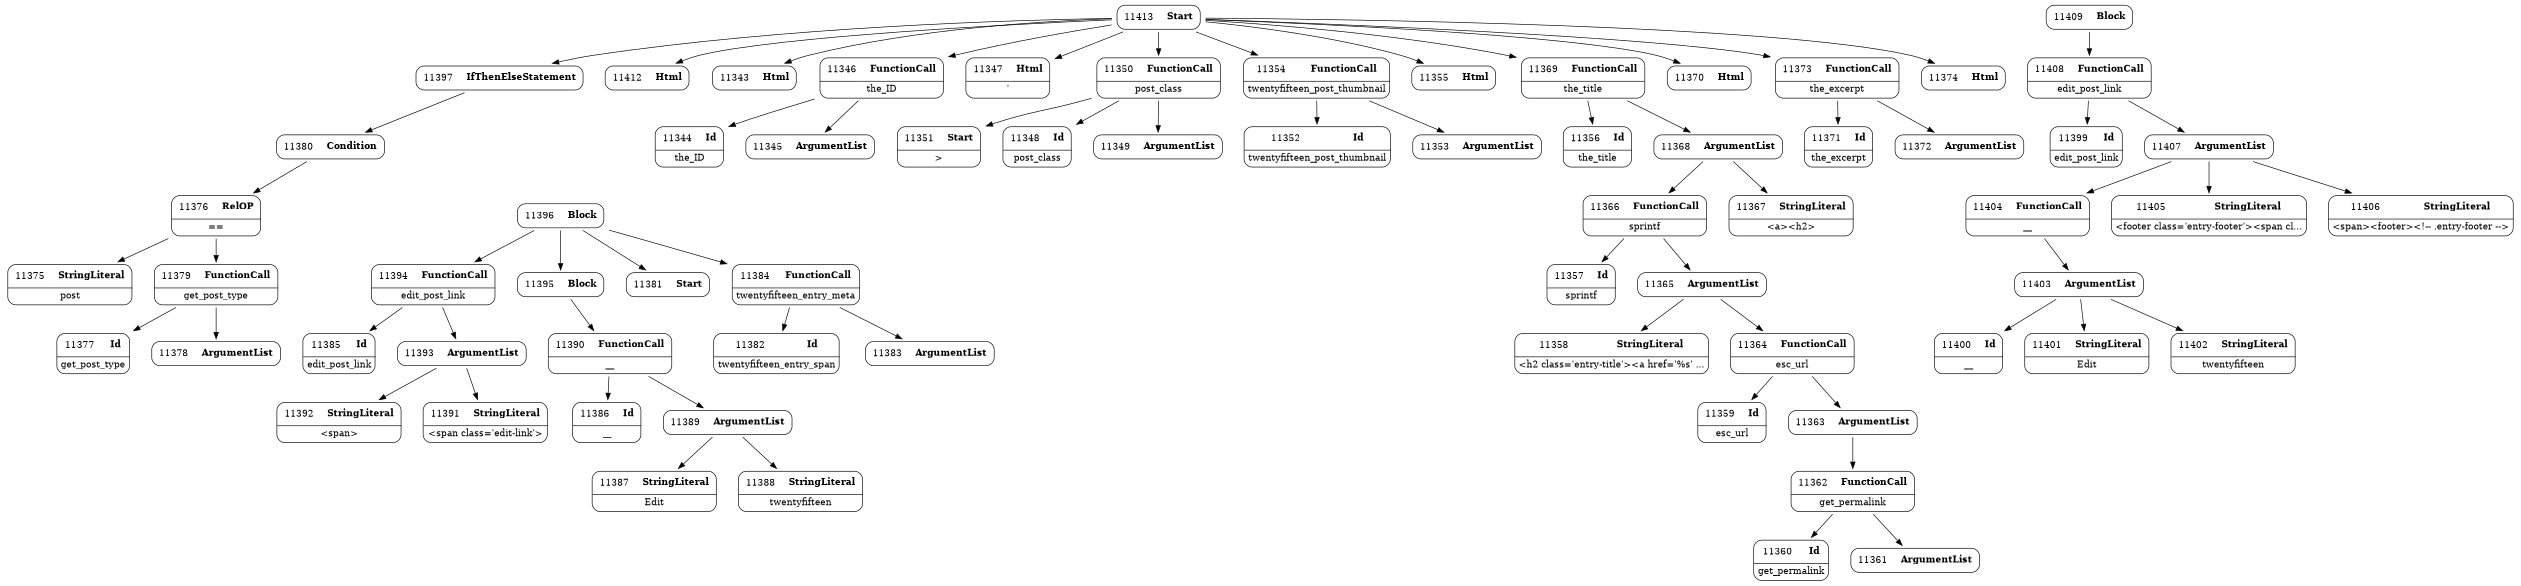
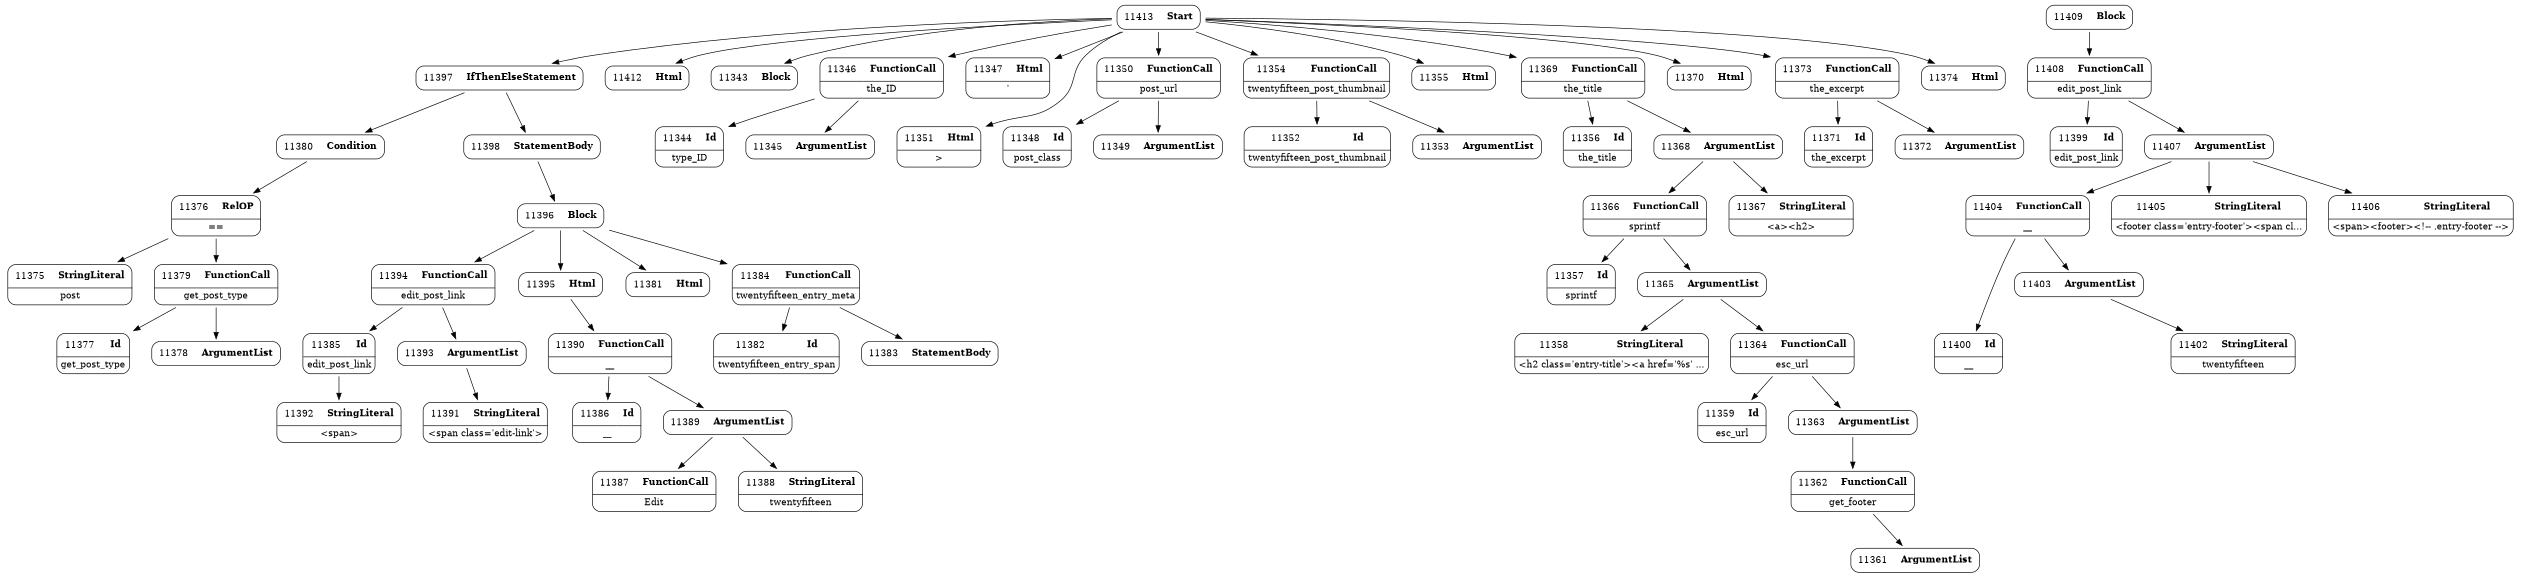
node "11343": text "Html" -> "Block"
node "11350": text "post_class" -> "post_url"
edge "11350" -> "11351": now "11413" -> "11351"
node "11351": text "Start" -> "Html"
node "11398": added
node "11344": text "the_ID" -> "type_ID"
node "11395": text "Block" -> "Html"
node "11381": text "Start" -> "Html"
edge "11403" -> "11400": now "11404" -> "11400"
node "11383": text "ArgumentList" -> "StatementBody"
node "11401": removed
edge "11393" -> "11392": now "11385" -> "11392"
node "11387": text "StringLiteral" -> "FunctionCall"
node "11362": text "get_permalink" -> "get_footer"
node "11360": removed
